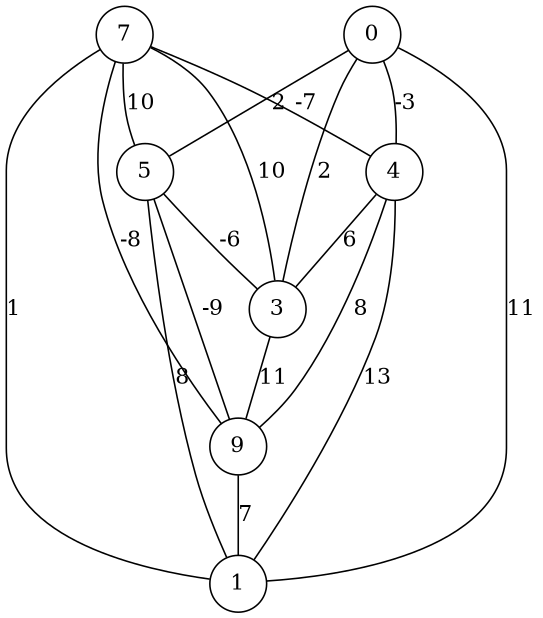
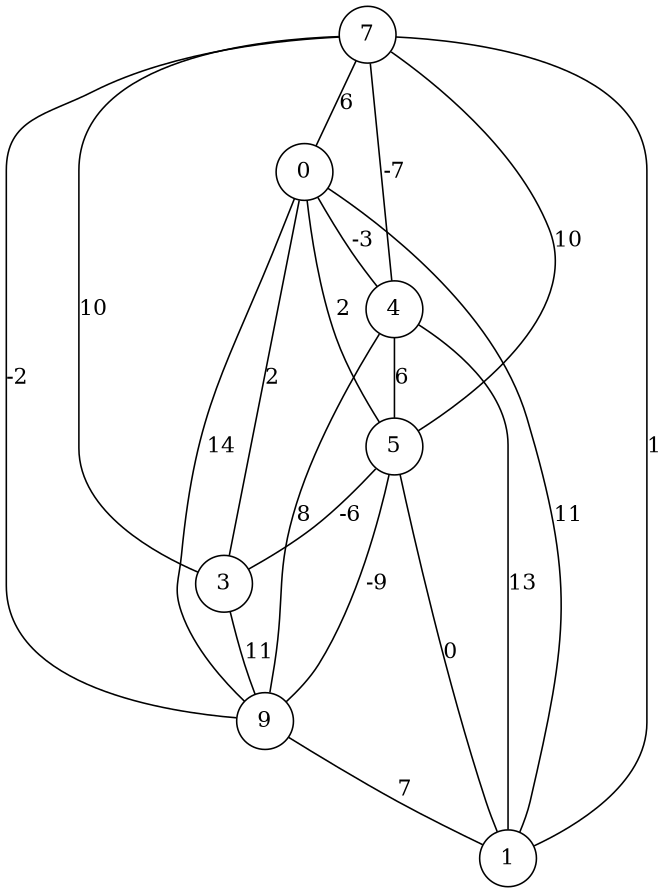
edge "7" -- "0": added, label "6"
edge "7" -- "9": label "-8" -> "-2"
edge "4" -- "3": now "4" -- "5"
edge "5" -- "1": label "8" -> "0"
edge "0" -- "9": added, label "14"
